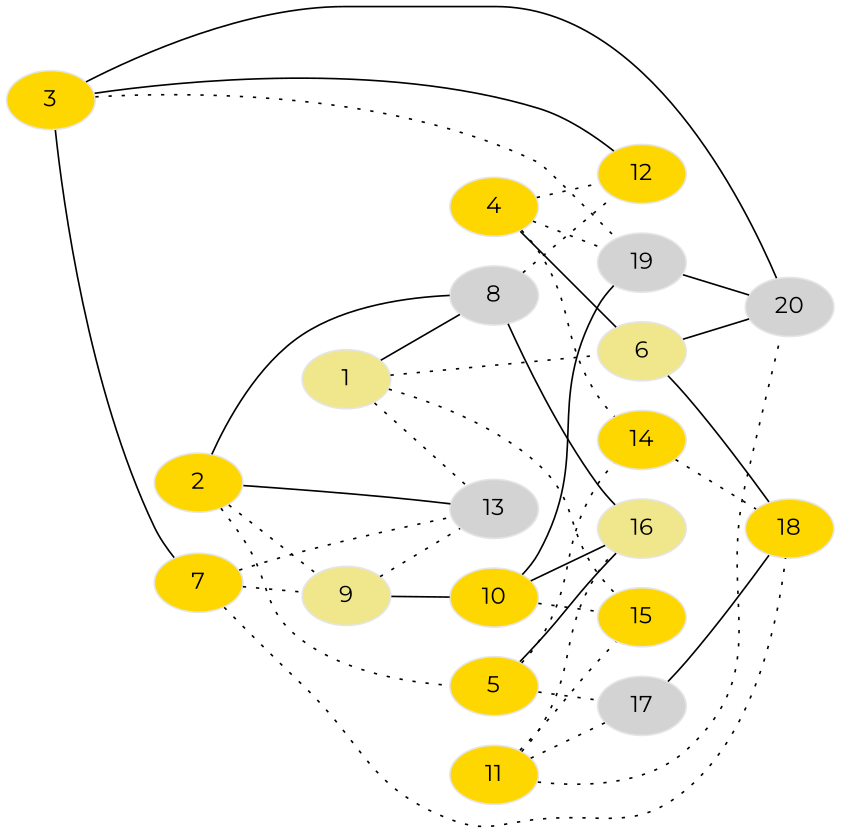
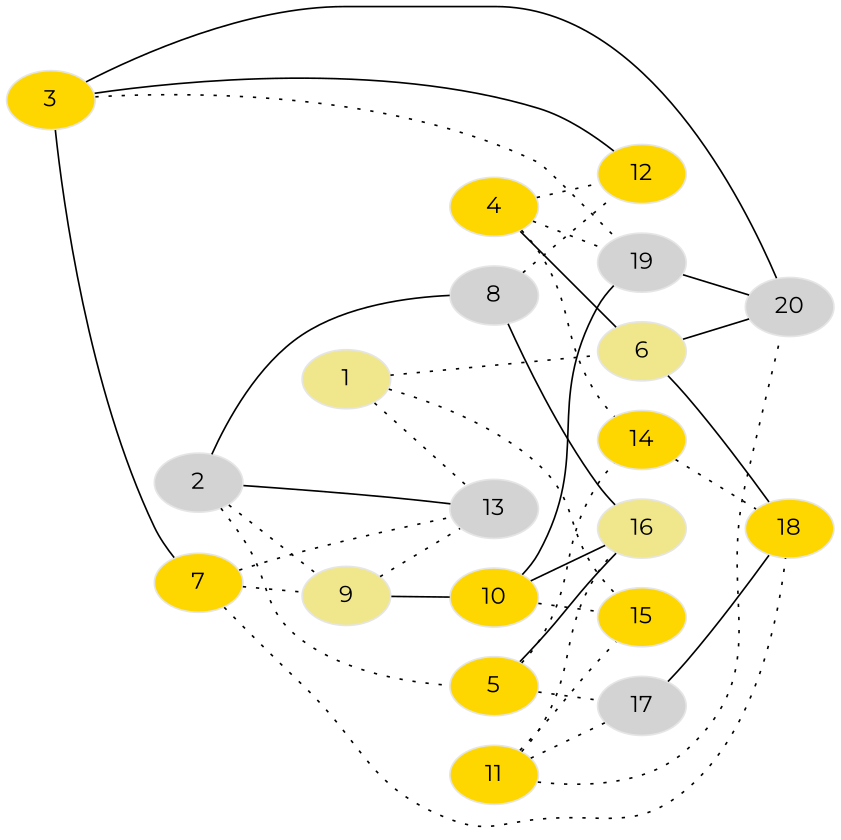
edge "8" -- "1": removed
node "2": fillcolor gold -> lightgrey
